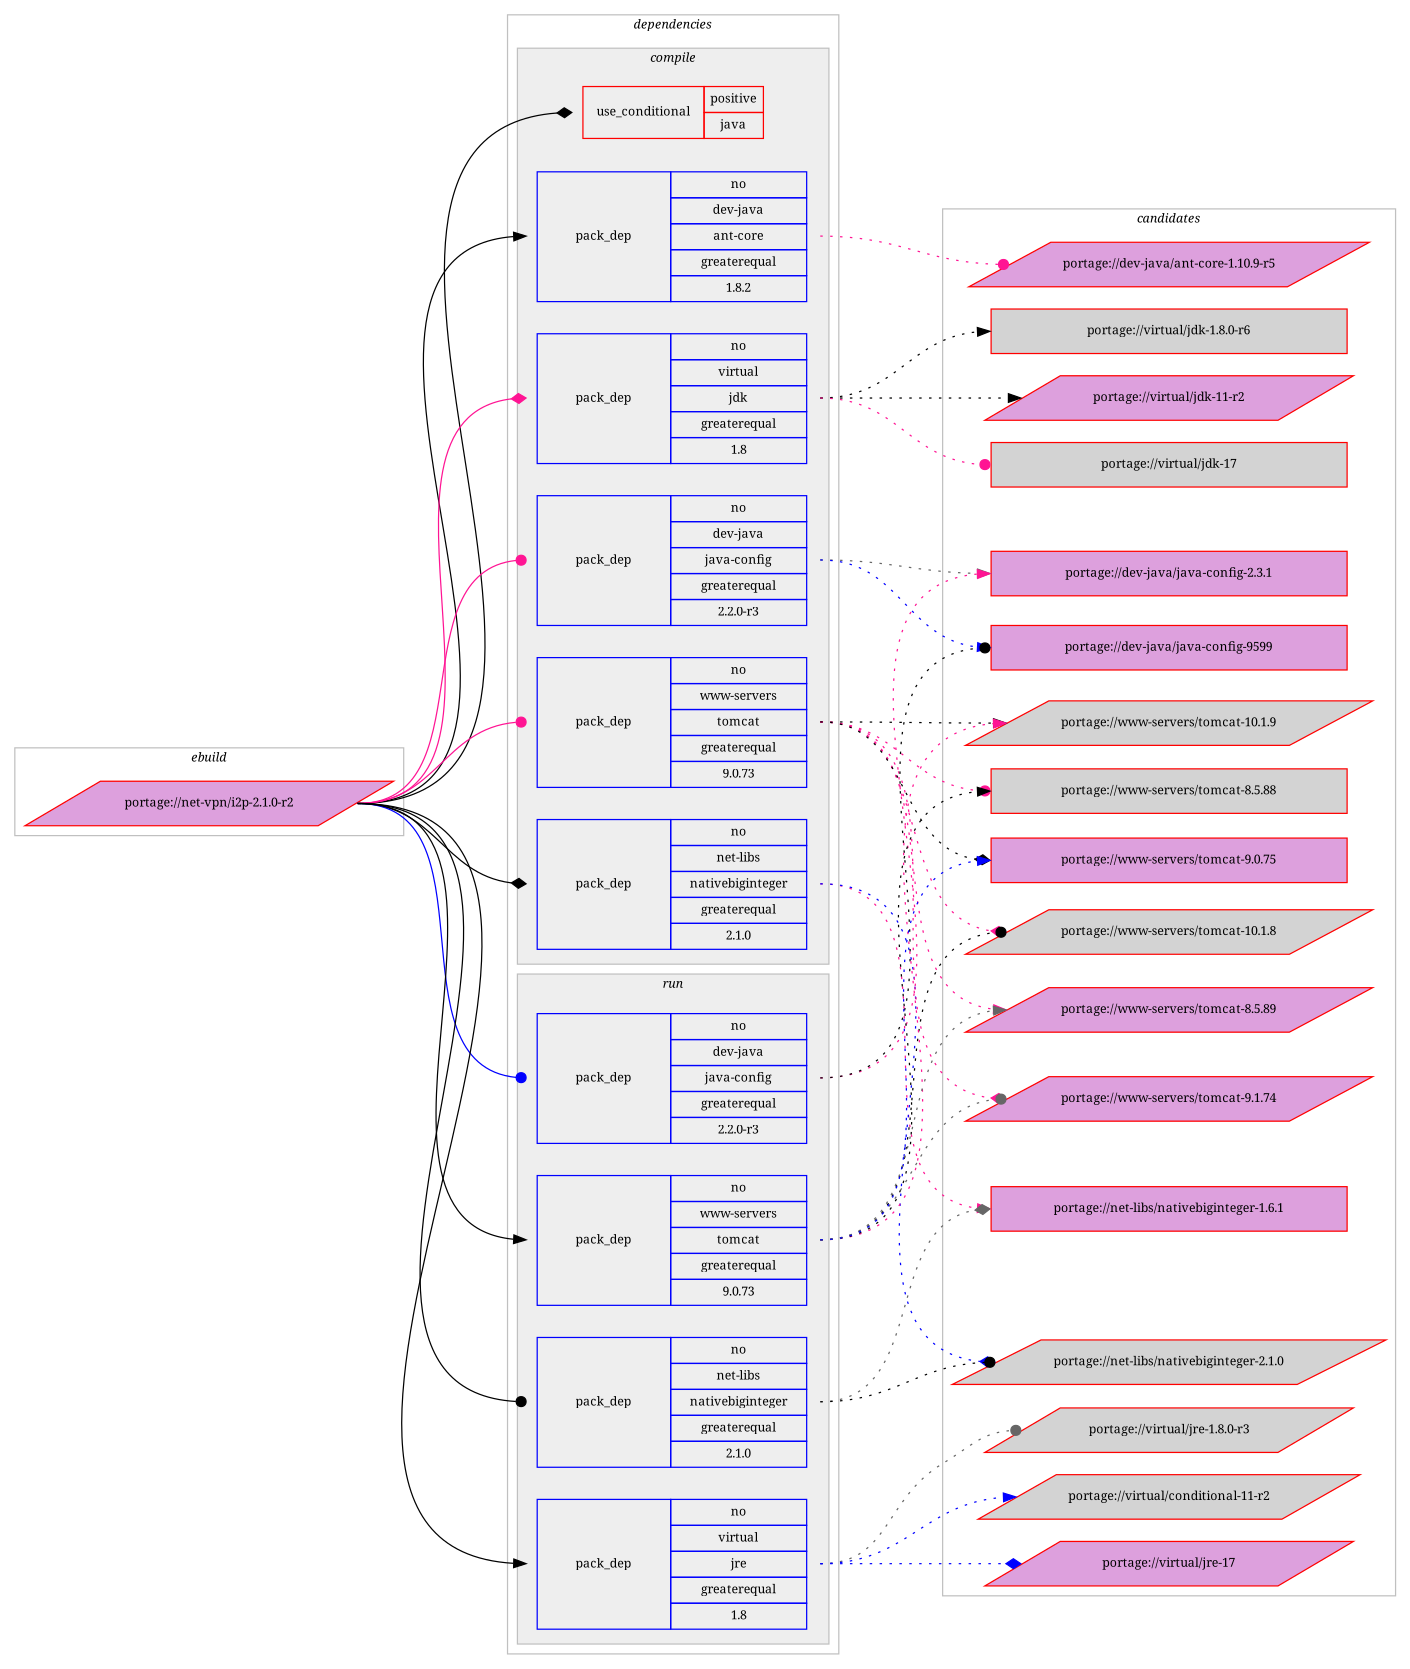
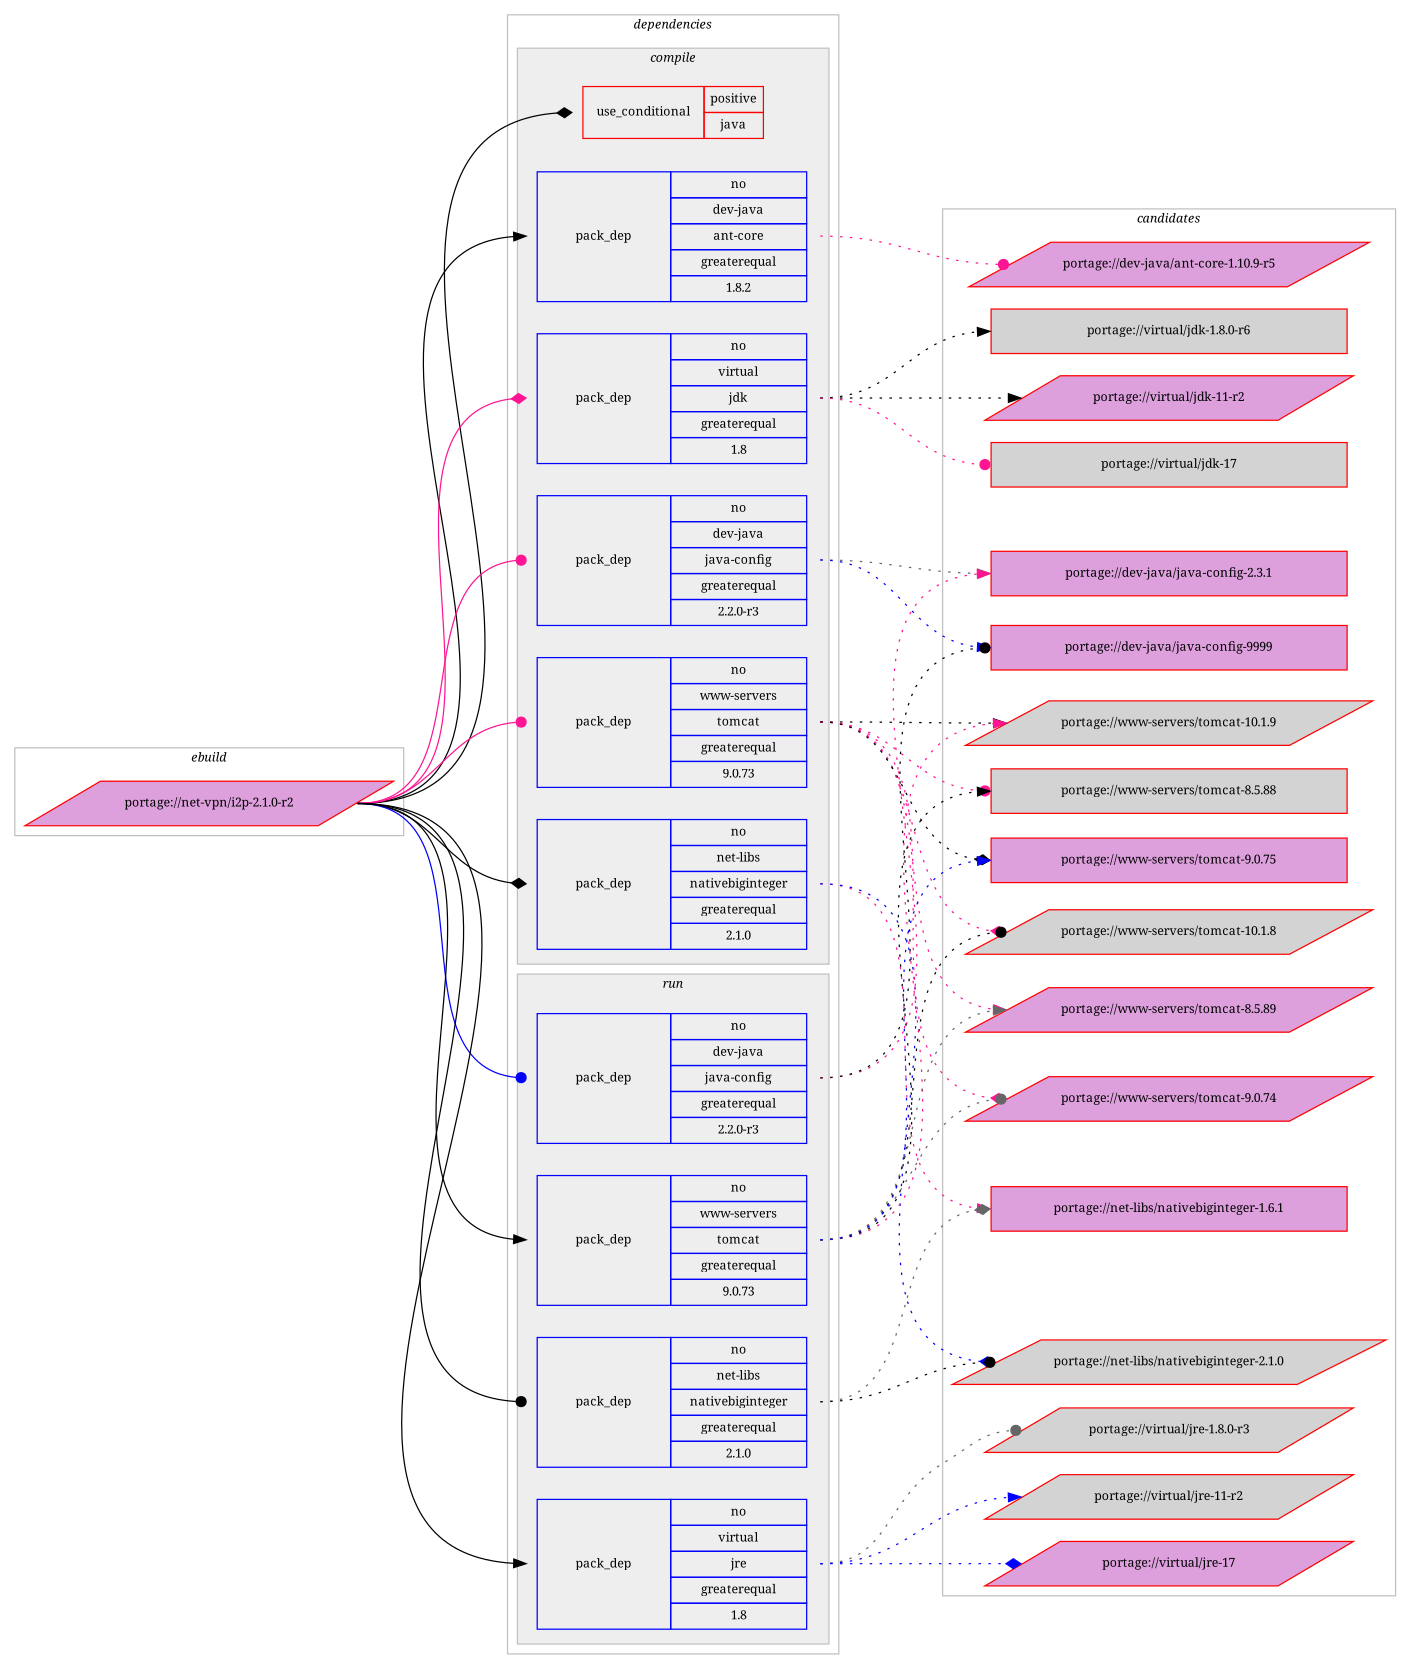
node "portage://dev-java/java-config-9599": label "portage://dev-java/java-config-9599" -> "portage://dev-java/java-config-9999"
node "portage://www-servers/tomcat-9.1.74": label "portage://www-servers/tomcat-9.1.74" -> "portage://www-servers/tomcat-9.0.74"
node "portage://virtual/conditional-11-r2": label "portage://virtual/conditional-11-r2" -> "portage://virtual/jre-11-r2"
